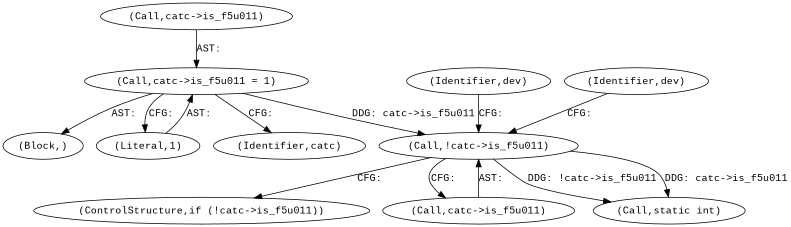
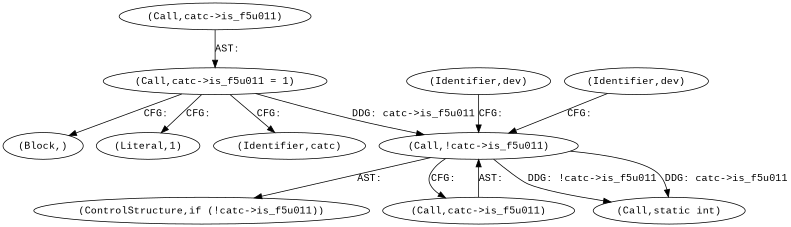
edge "(Call,catc->is_f5u011 = 1)" -> "(Block,)": label "AST: " -> "CFG: "
edge "(Literal,1)" -> "(Call,catc->is_f5u011 = 1)": removed, label "AST:"
edge "(Call,!catc->is_f5u011)" -> "(ControlStructure,if (!catc->is_f5u011))": label "CFG: " -> "AST: "
